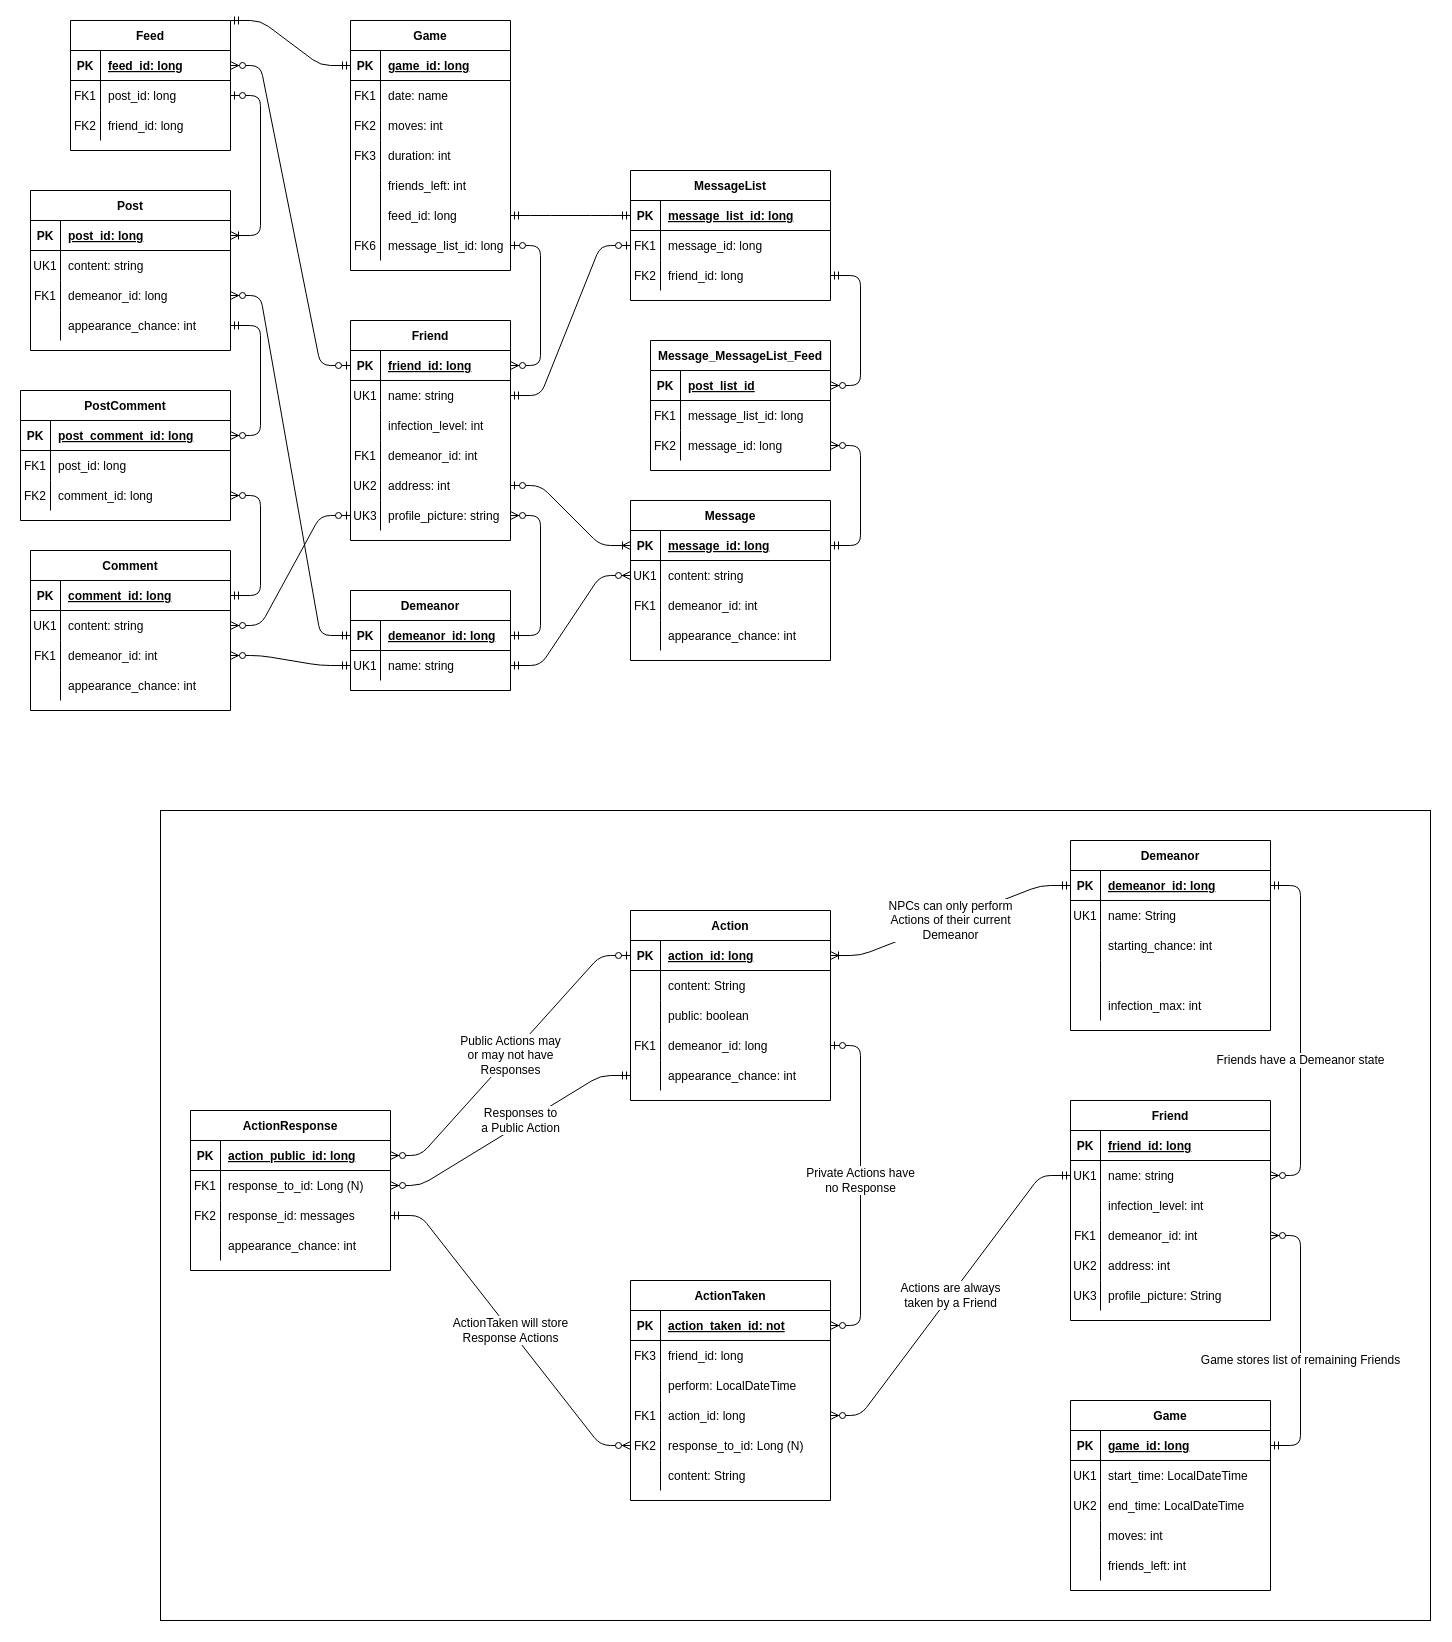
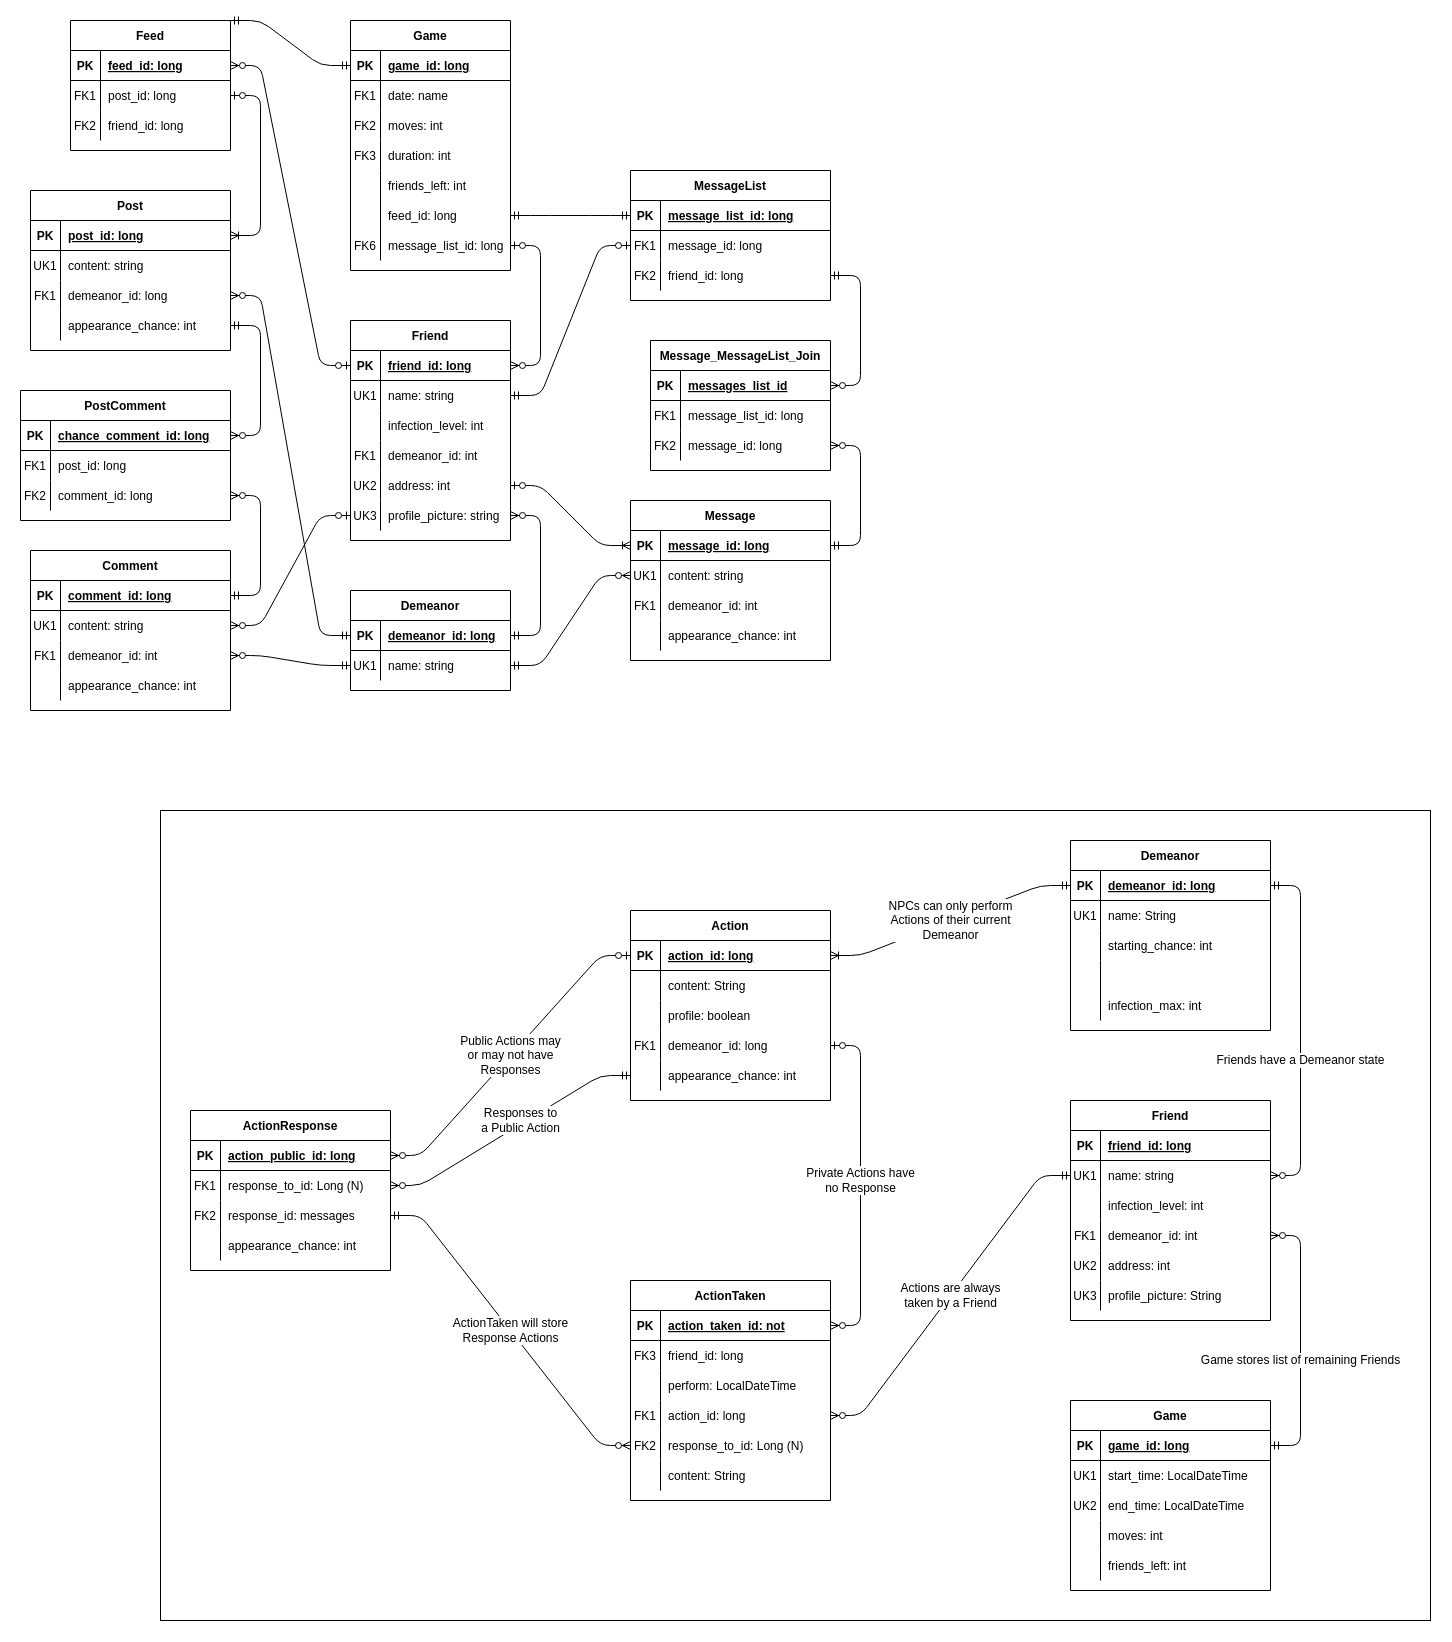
node "Message_MessageList_Feed": label "Message_MessageList_Feed" -> "Message_MessageList_Join"
node "post_list_id": label "post_list_id" -> "messages_list_id"
node "post_comment_id: long": label "post_comment_id: long" -> "chance_comment_id: long"
node "public: boolean": label "public: boolean" -> "profile: boolean"
